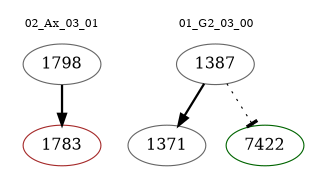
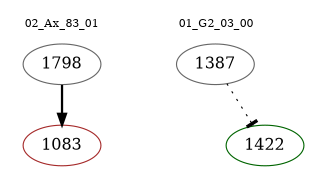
cluster "02_Ax_03_01": label "02_Ax_03_01" -> "02_Ax_83_01"
node "1783": label "1783" -> "1083"
node "1371": removed
node "7422": label "7422" -> "1422"
